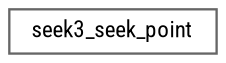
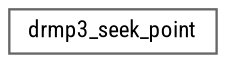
node "seek3_seek_point": label "seek3_seek_point" -> "drmp3_seek_point"
